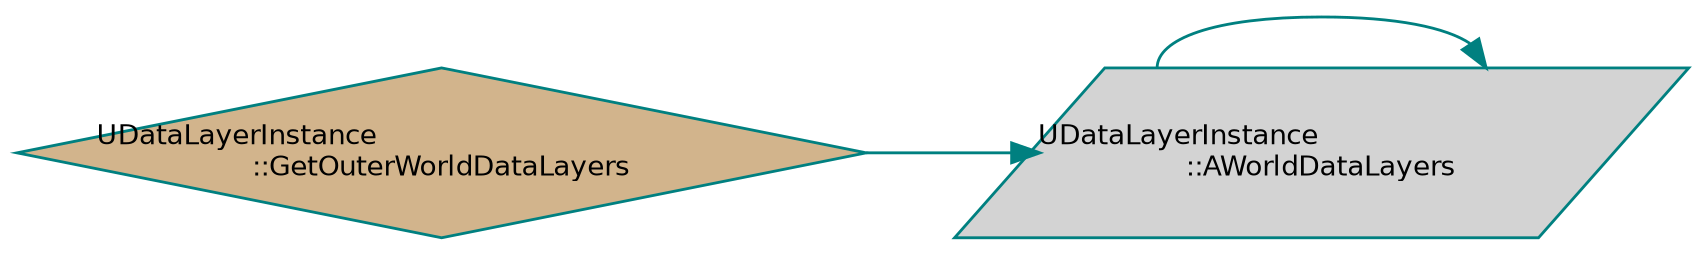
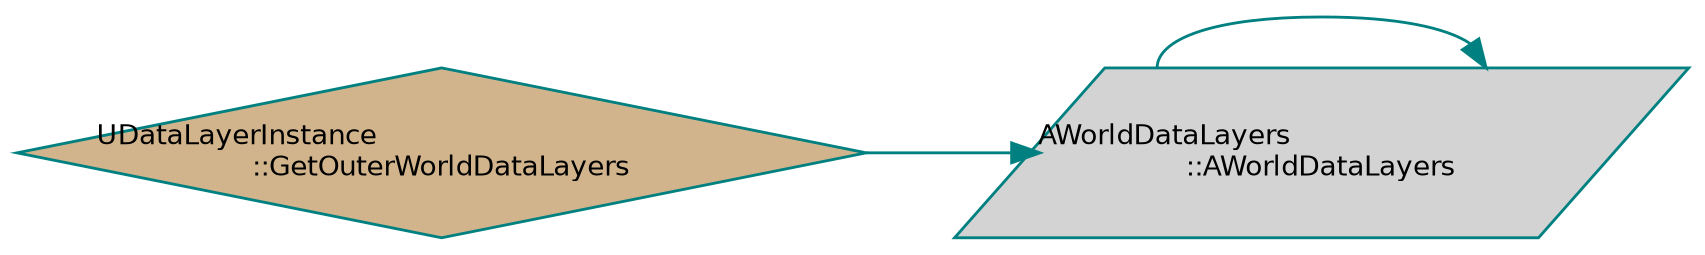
node "UDataLayerInstance ::AWorldDataLayers": label "UDataLayerInstance ::AWorldDataLayers" -> "AWorldDataLayers ::AWorldDataLayers"
